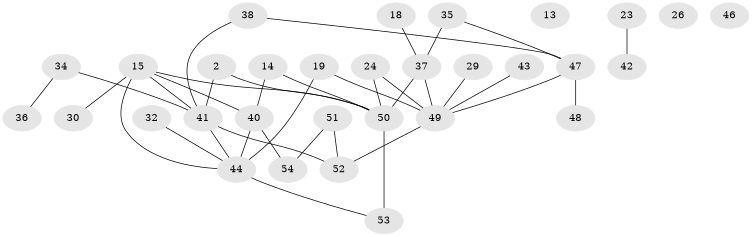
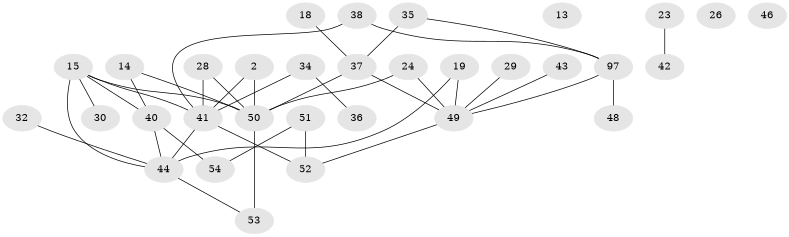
node "28": added
node "47": label "47" -> "97"
